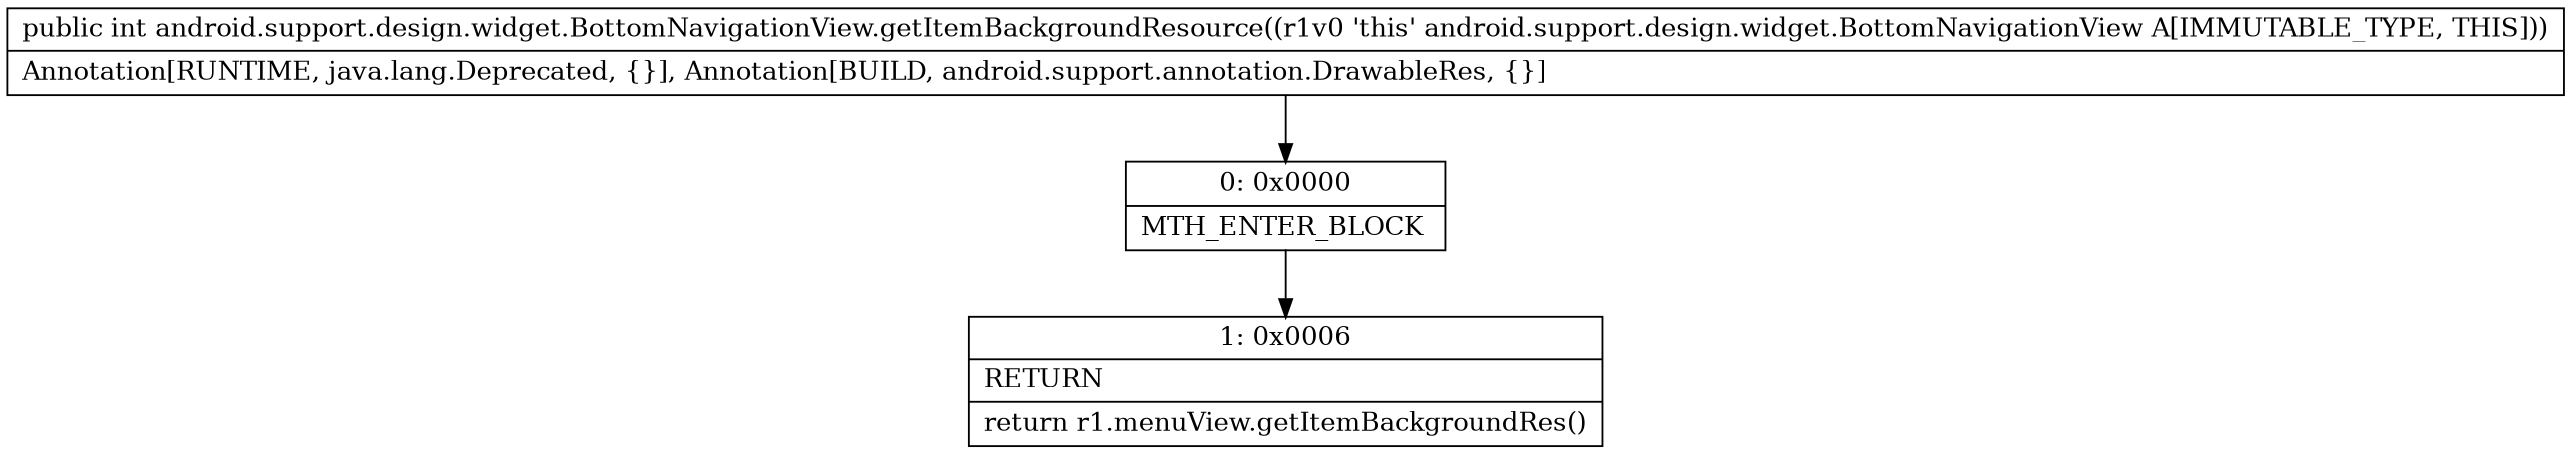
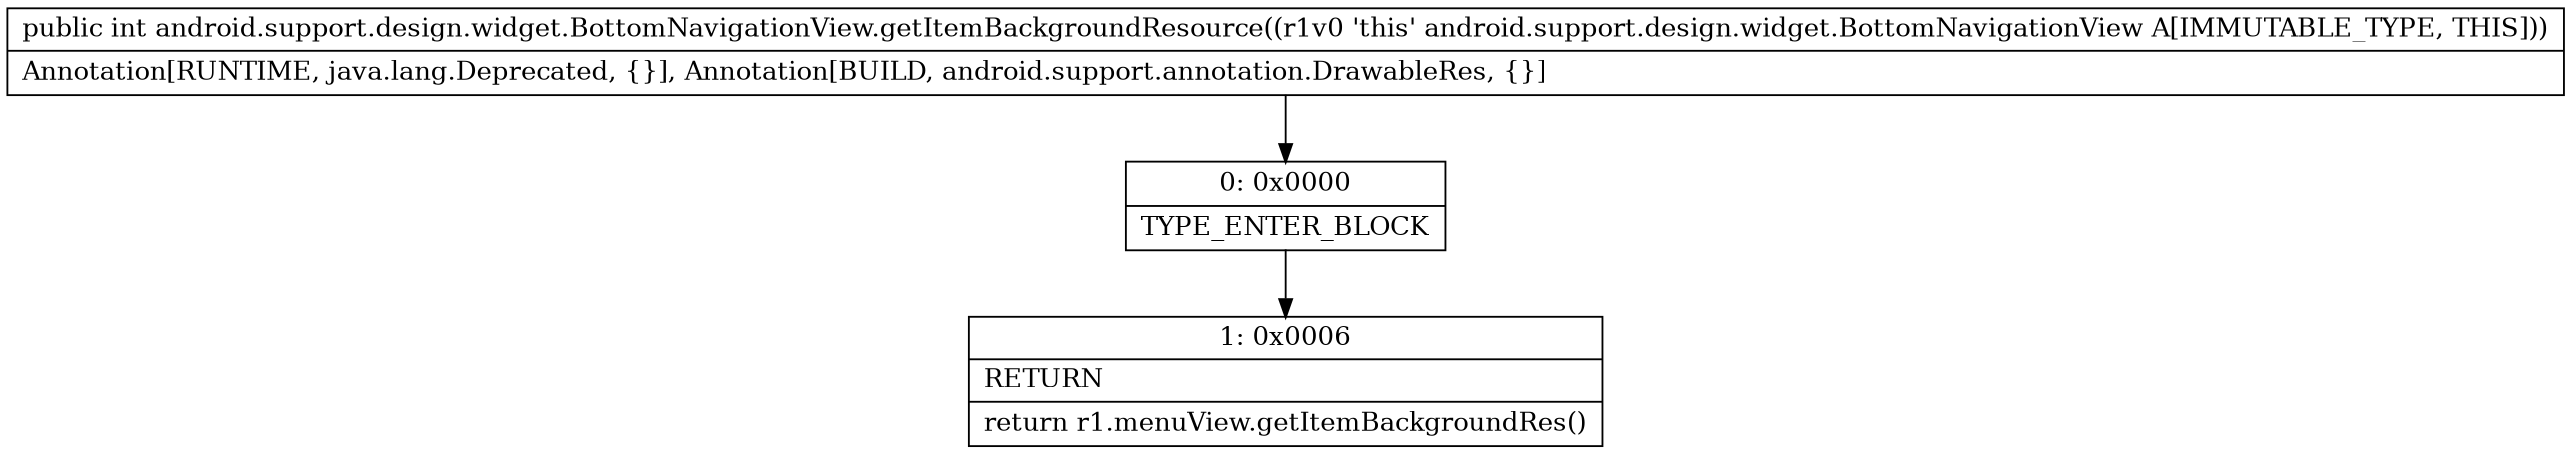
node "0: 0x0000": text "MTH_ENTER_BLOCK" -> "TYPE_ENTER_BLOCK"
